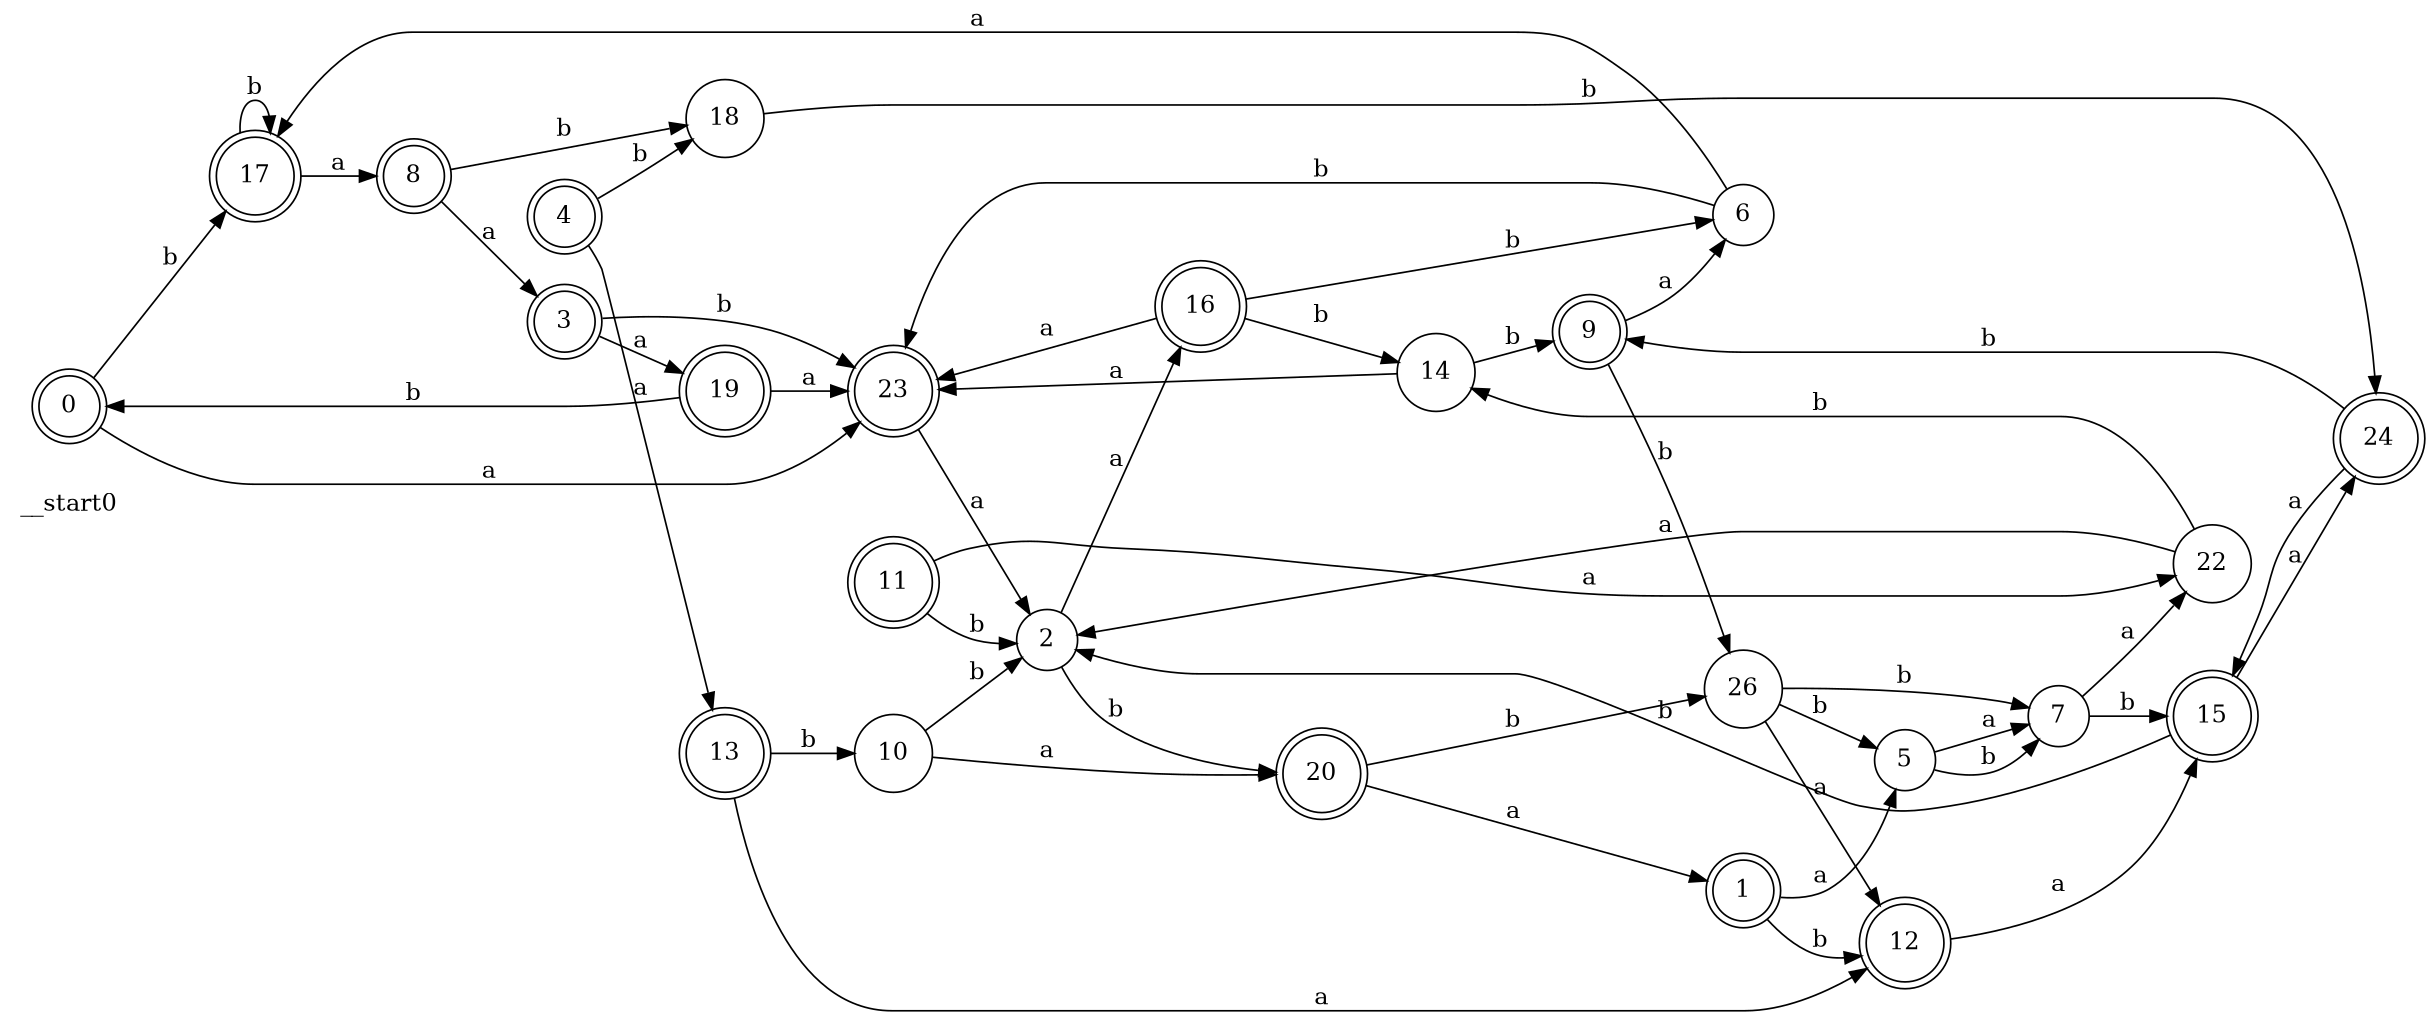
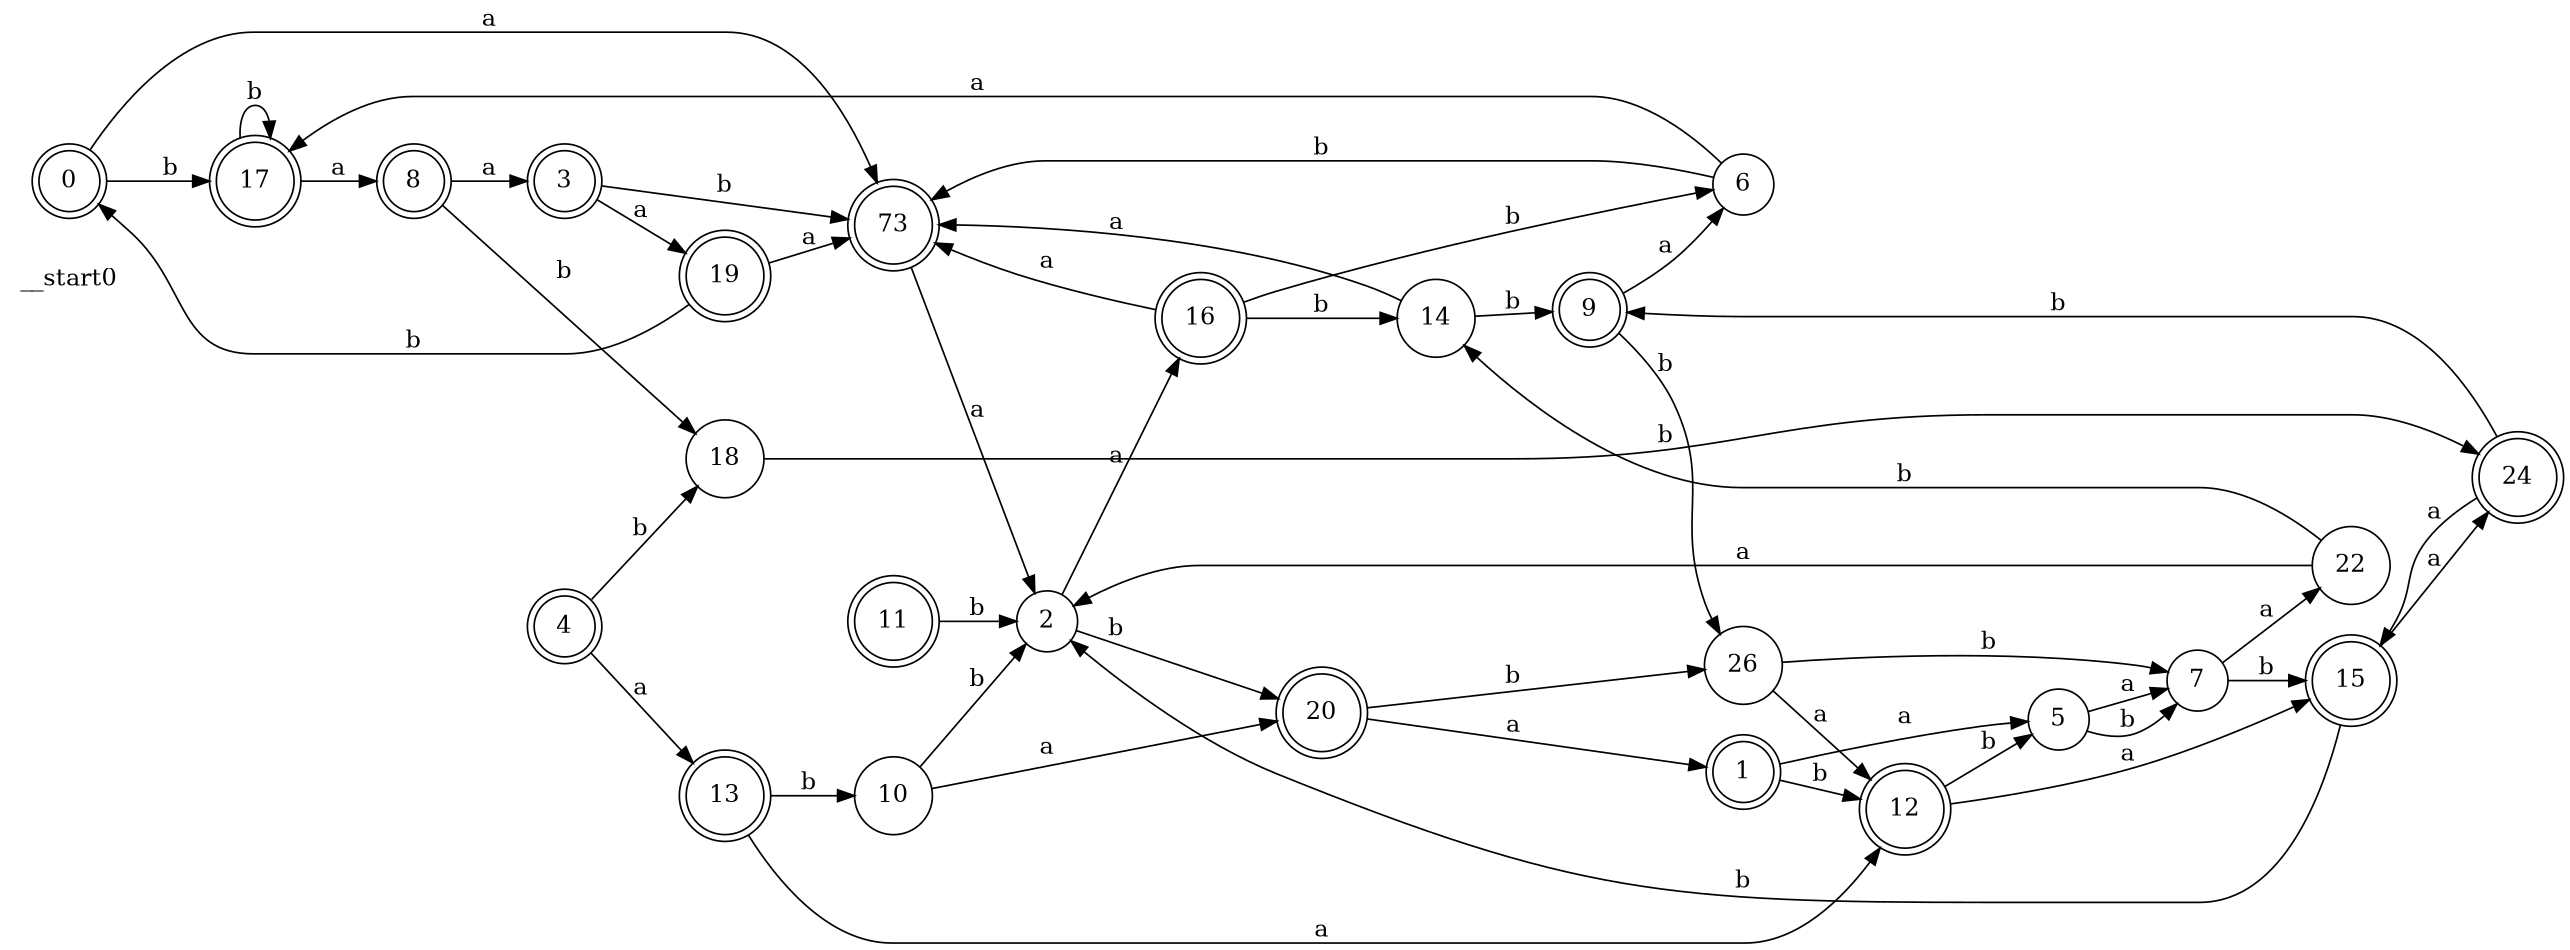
node "23": label "23" -> "73"
edge "11" -> "22": removed, label "a"
edge "26" -> "5": now "12" -> "5"
